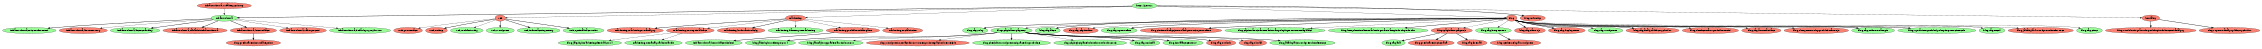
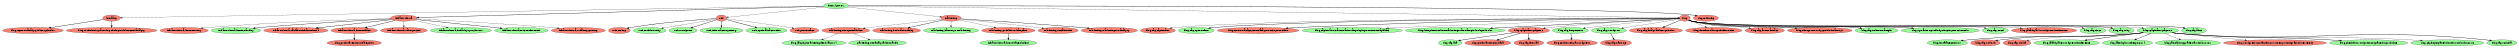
edge "infrastruktura/vzdaleny-pristup" -> "infrastruktura": reversed
node "infrastruktura": fillcolor palegreen -> salmon
edge "blog" -> "blog/tag/nastroje": now "blog/tag/wordpress" -> "blog/tag/nastroje"
node "blog/tag/deployment": removed
